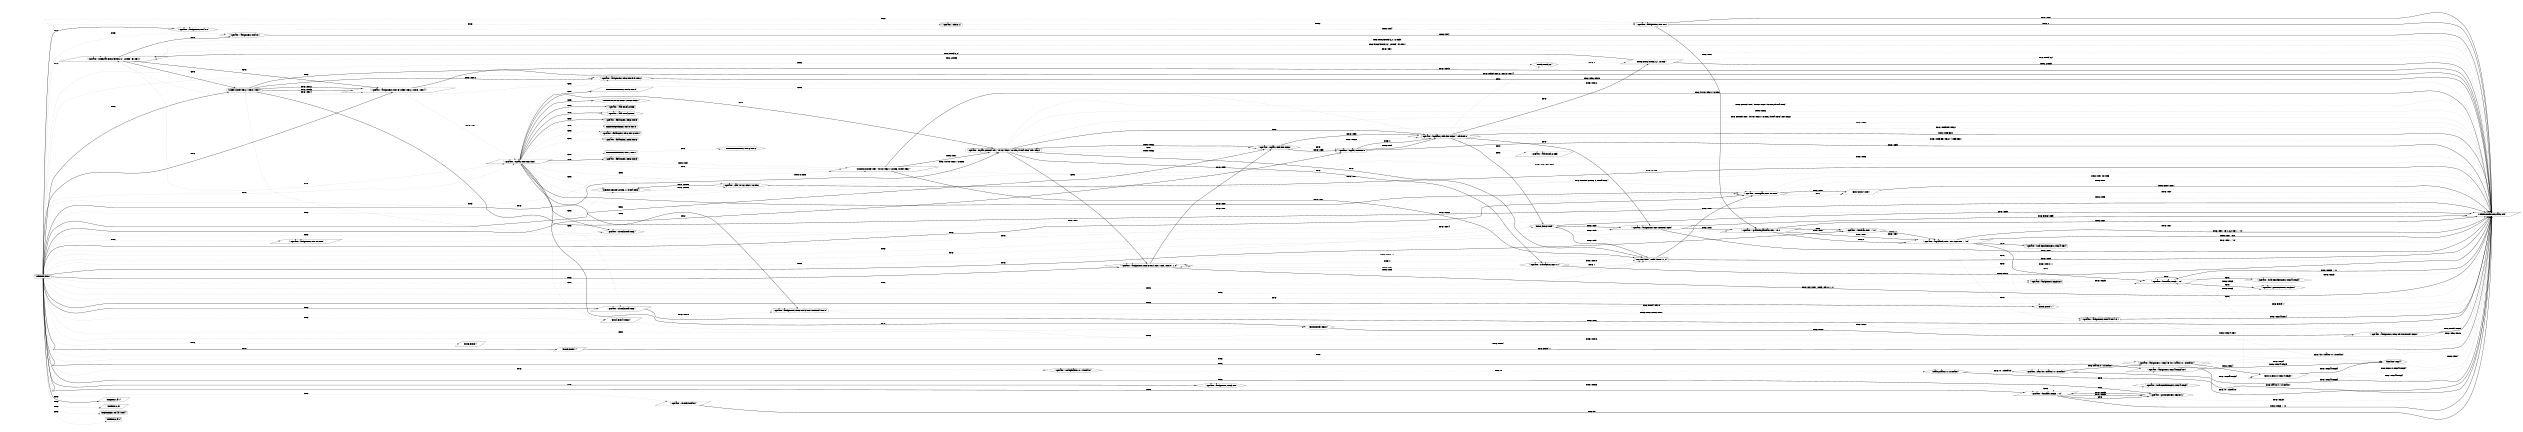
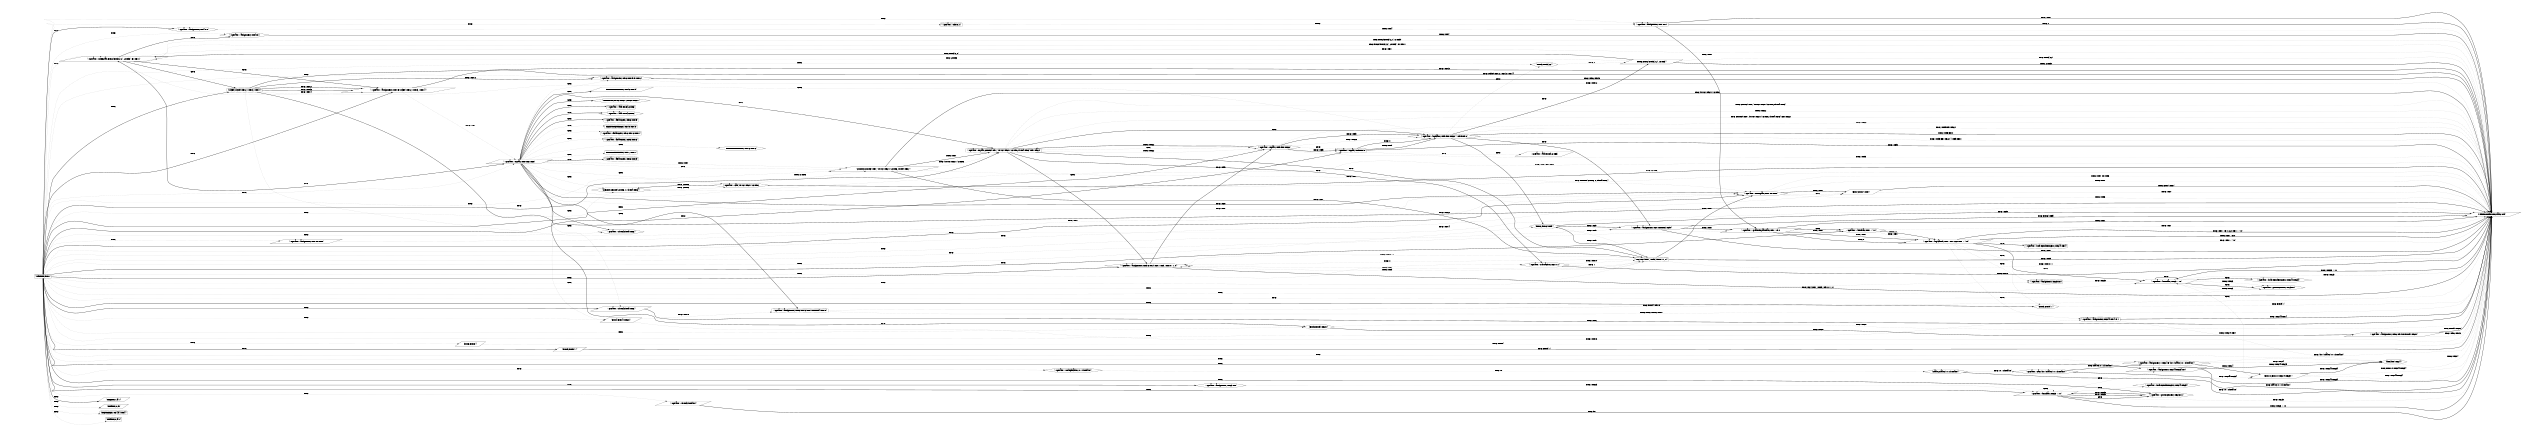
edge "(<operator>.logicalOr,VAR5 == VAR22 || VAR5 == 0)" -> "(<operator>.addressOf,&VAR3)": now "(<operator>.equals,VAR5 == 0)" -> "(<operator>.addressOf,&VAR3)"
edge "(FIELD_IDENTIFIER,VAR17,VAR17)" -> "(FIELD_IDENTIFIER,VAR16,VAR16)": now "(<operator>.equals,VAR7 == VAR8)" -> "(FIELD_IDENTIFIER,VAR16,VAR16)"
edge "(<operator>.notEquals,FUN2(FUN3(2,2), &VAR3) != VAR11)" -> "(<operator>.equals,VAR7 == VAR8)": style dotted -> bold
edge "(METHOD,FUN1)" -> "(<operator>.subtraction,VAR10 - 1)": added, label "DDG:"
